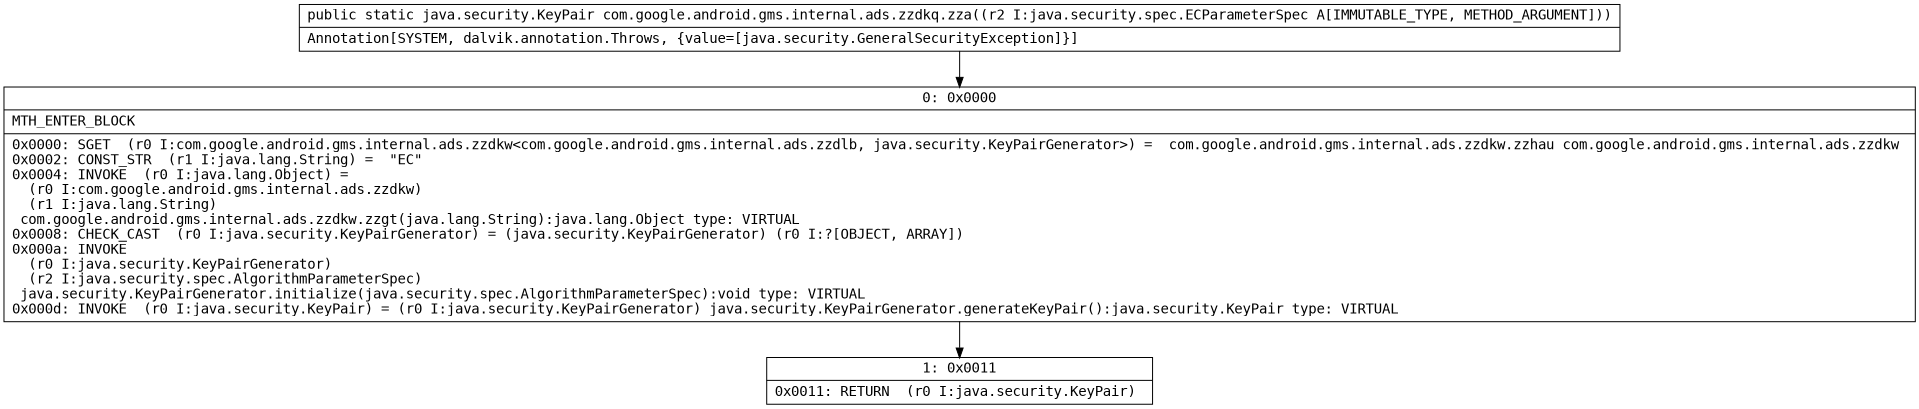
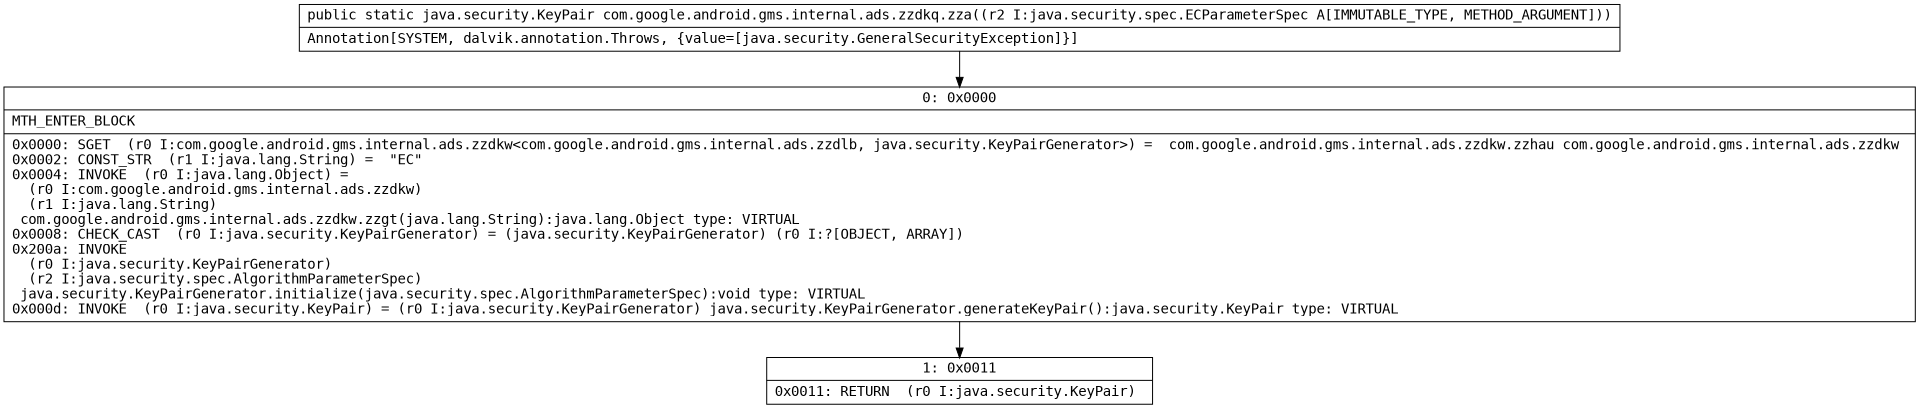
node "0: 0x0000": text "0x000a: INVOKE" -> "0x200a: INVOKE"
